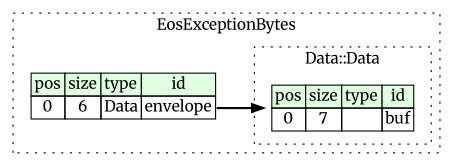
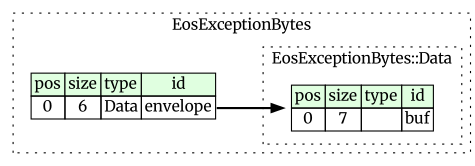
cluster "Data::Data": label "Data::Data" -> "EosExceptionBytes::Data"
